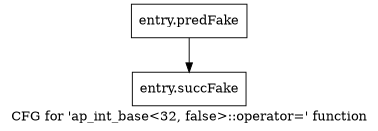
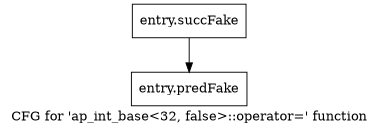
edge "entry.predFake" -> "entry.succFake": reversed
